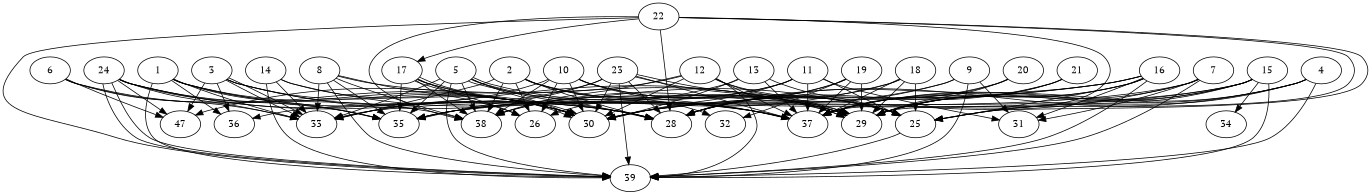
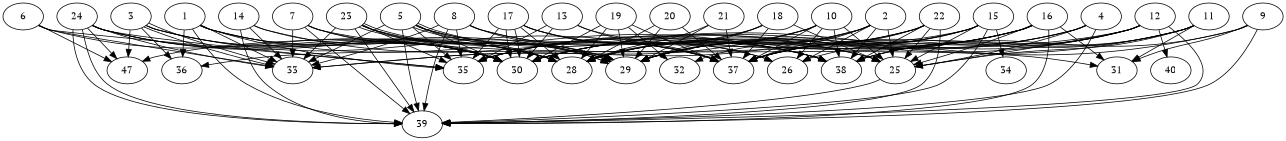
edge "22" -> "17": now "22" -> "35"
node "40": added
